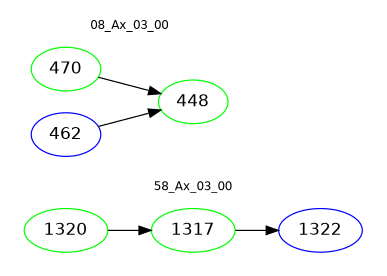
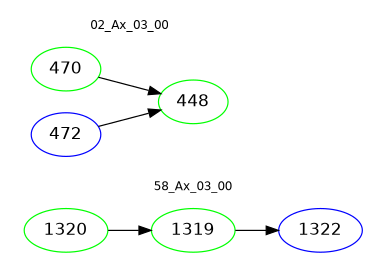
cluster "08_Ax_03_00": label "08_Ax_03_00" -> "02_Ax_03_00"
node "462": label "462" -> "472"
node "1317": label "1317" -> "1319"
